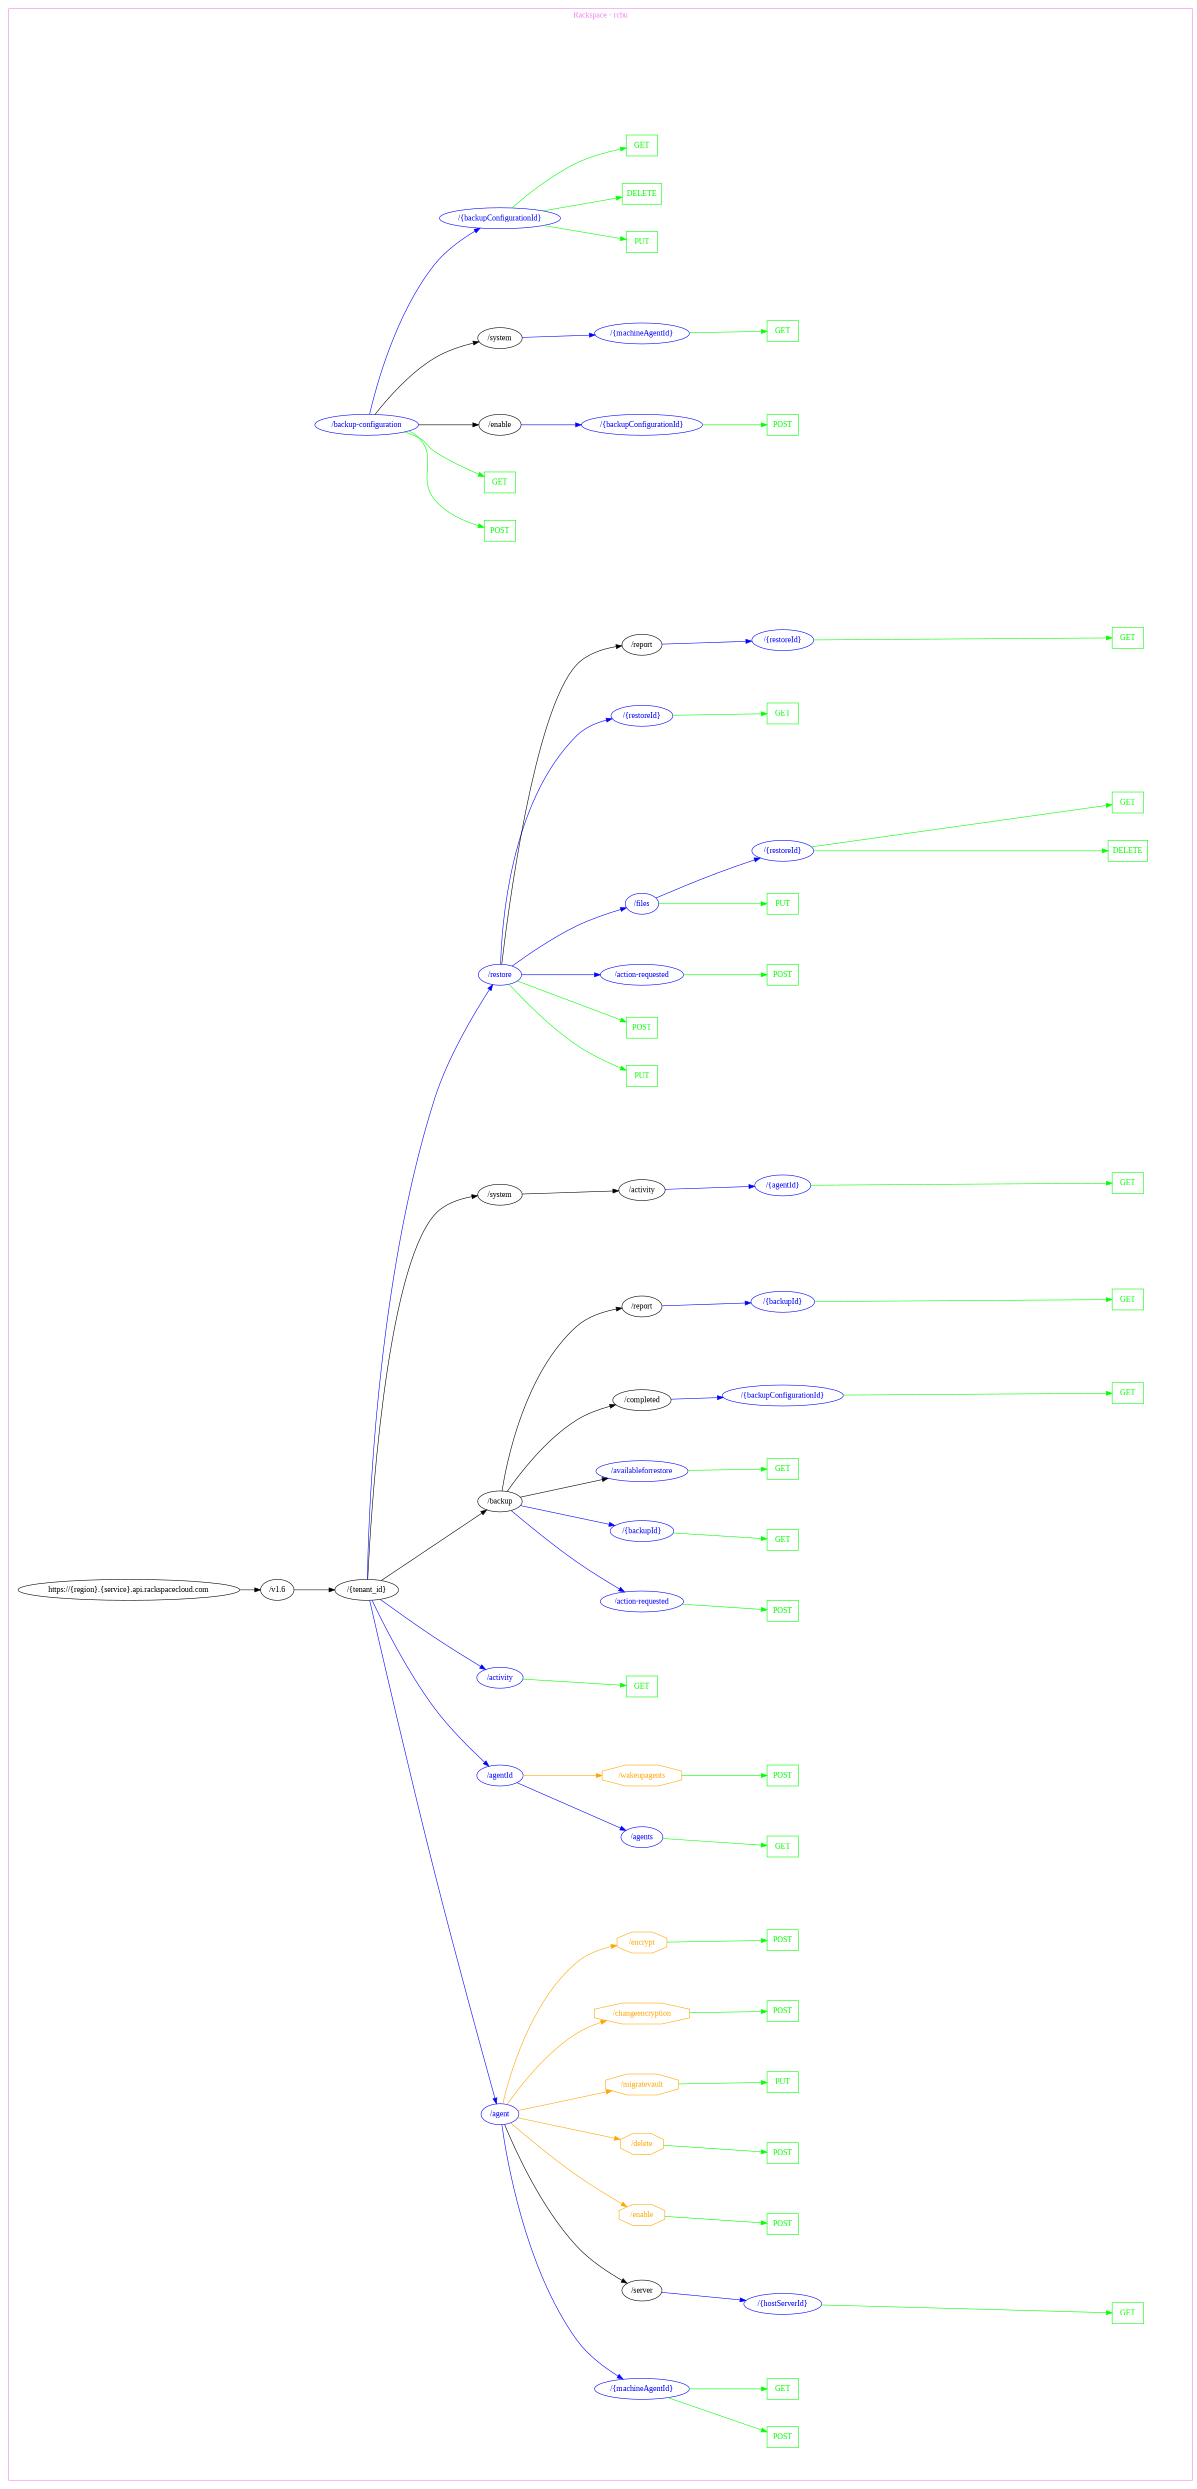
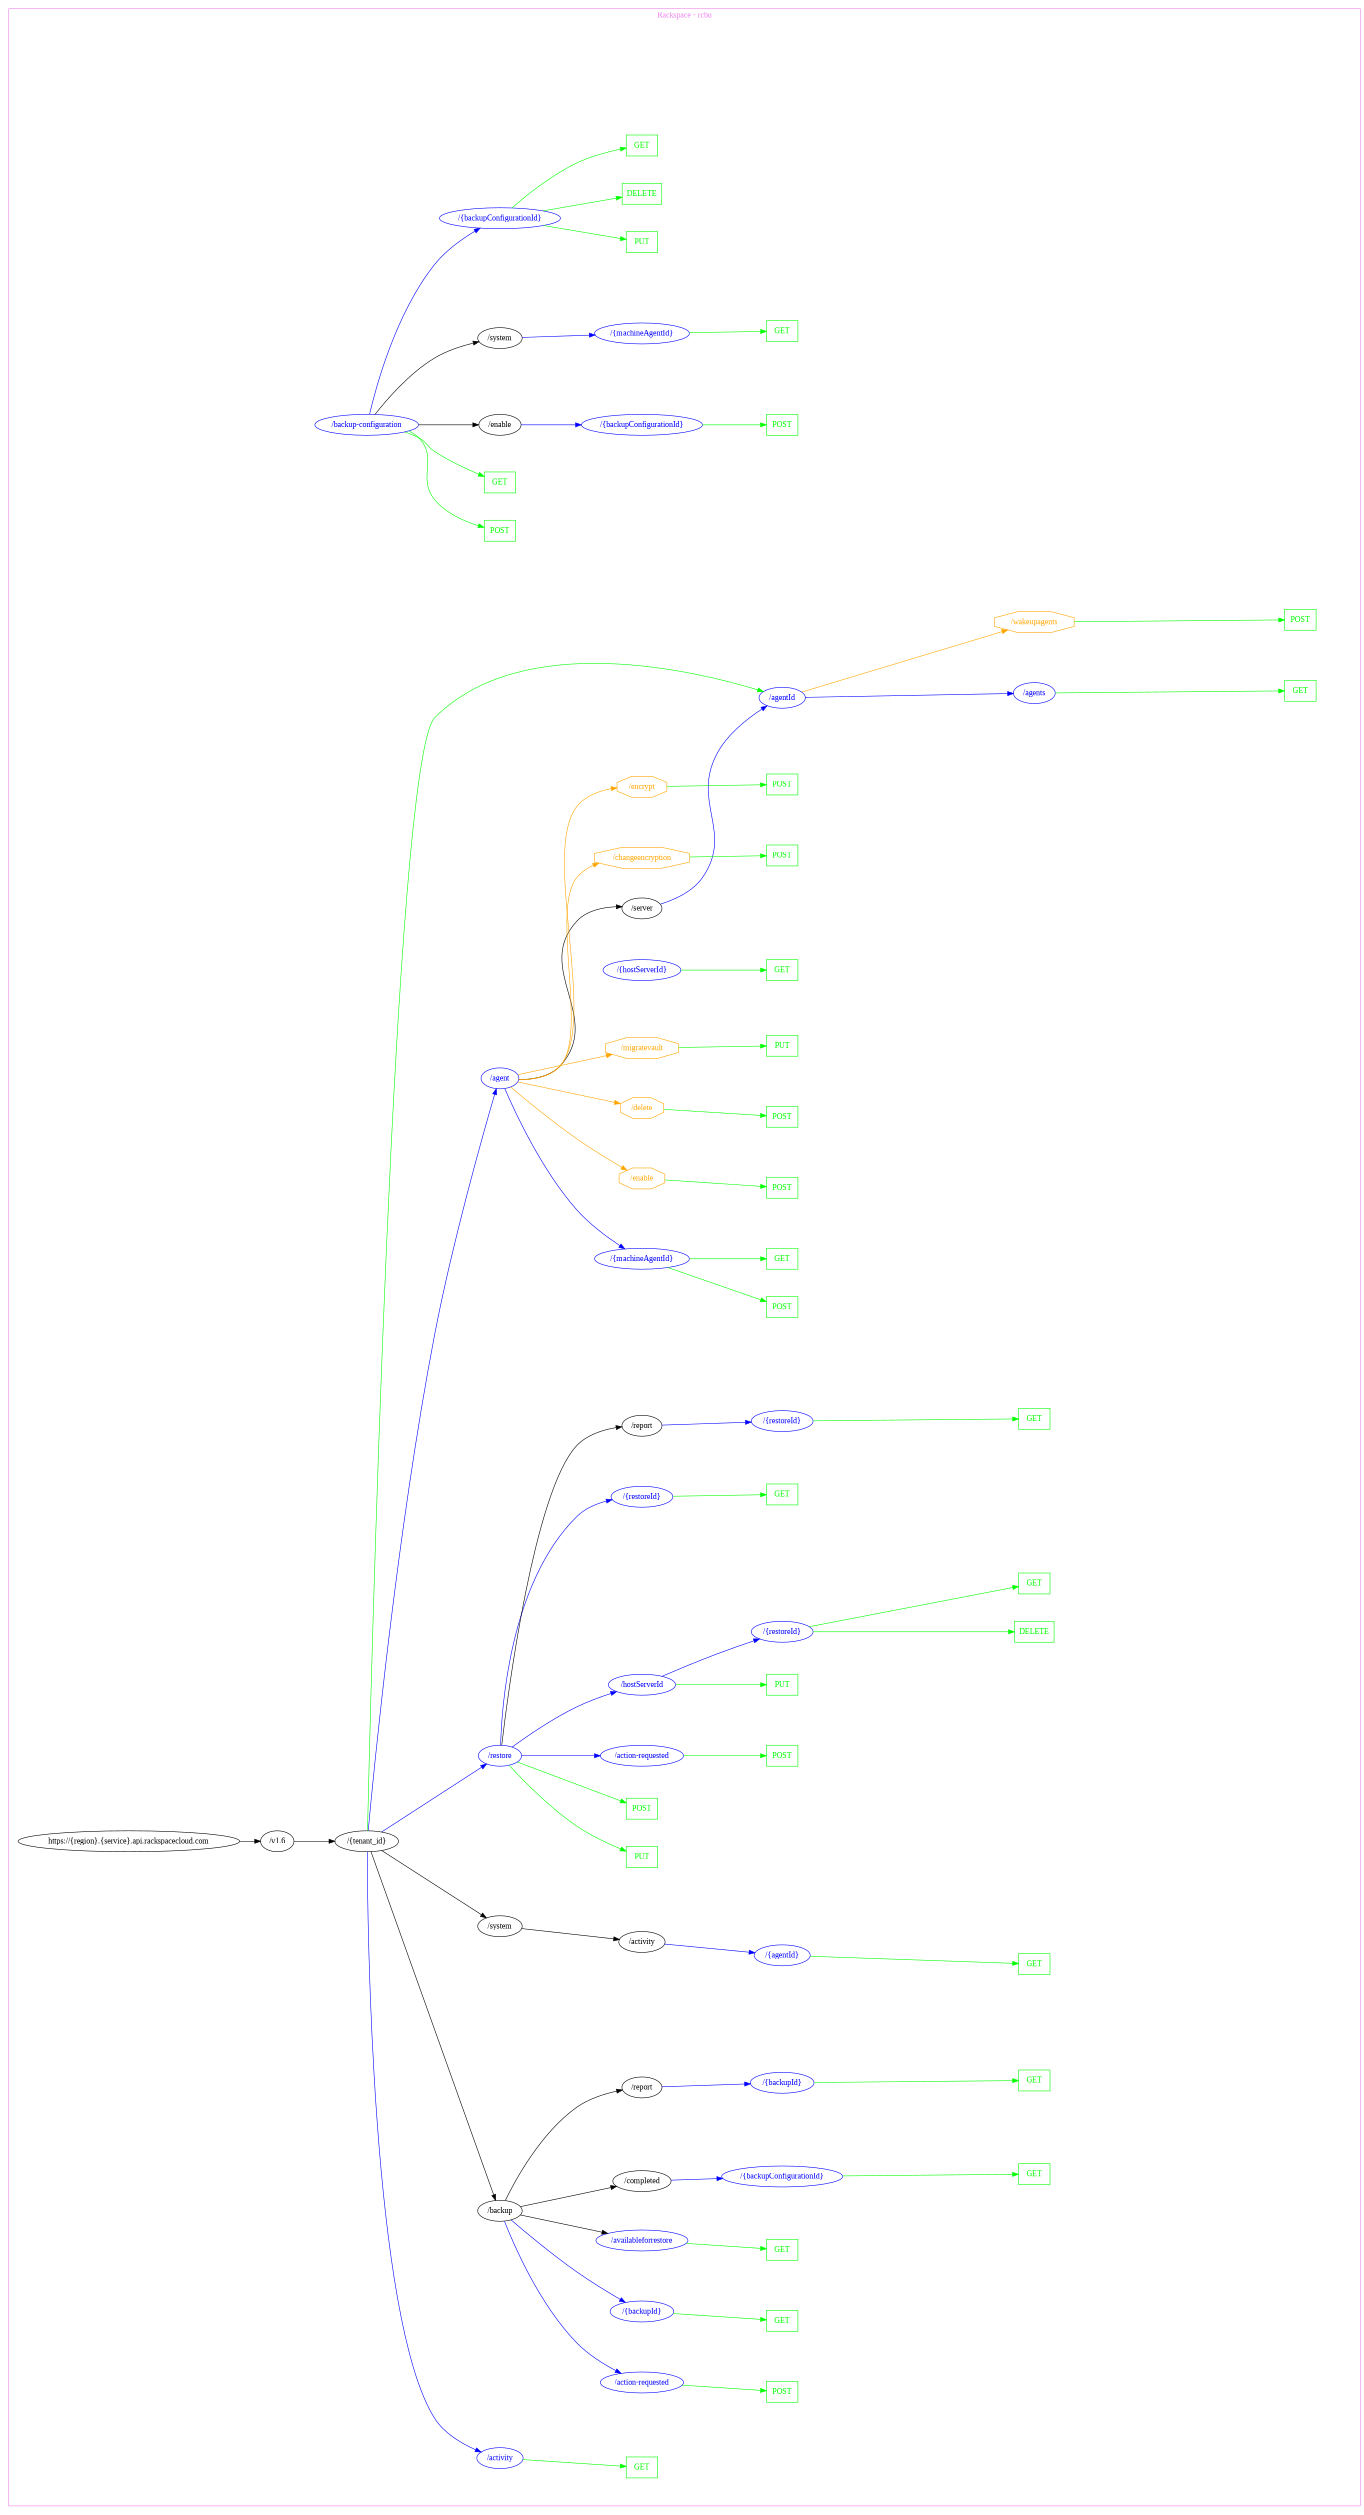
node "/files": label "/files" -> "/hostServerId"
edge "/{tenant_id}" -> "/agentId": color blue -> green
edge "/server" -> "/{hostServerId}": now "/server" -> "/agentId"
